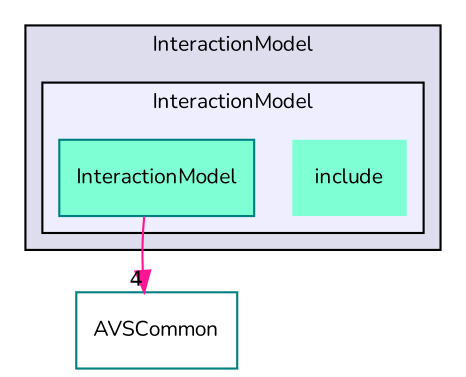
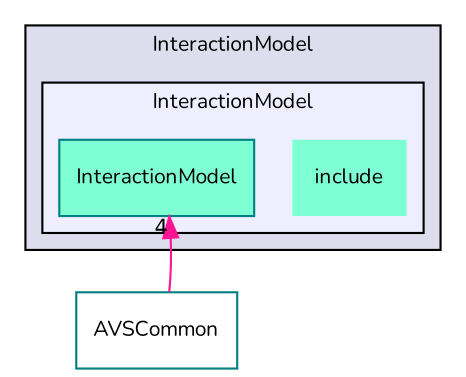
edge "InteractionModel" -> "AVSCommon": reversed
